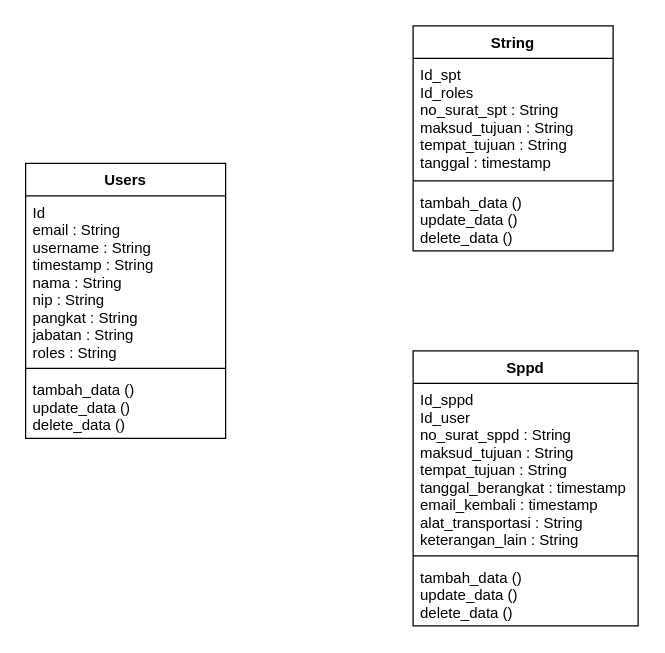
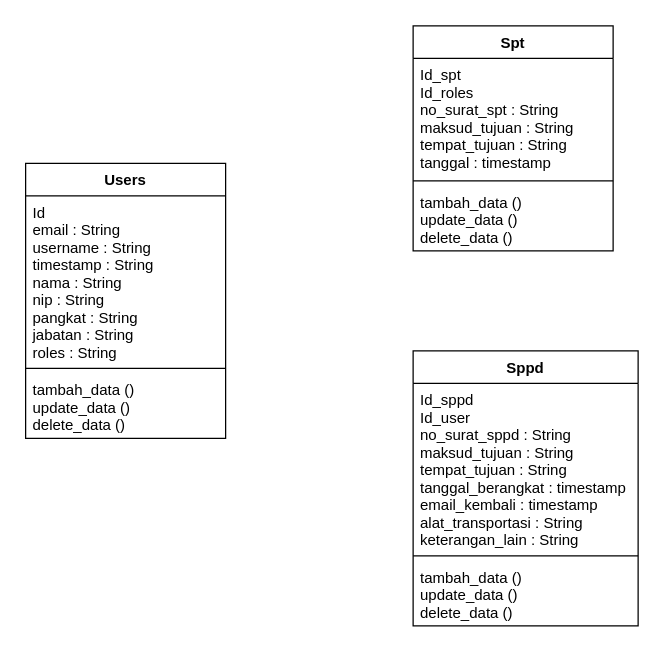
node "String": label "String" -> "Spt"
